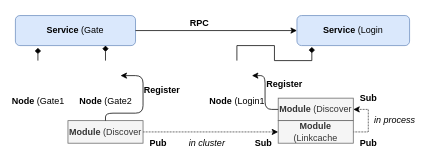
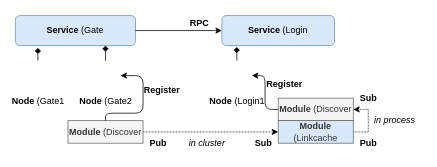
node "Service (Login": moved (353, 30) -> (278, 30)
node "Module (Linkcache": fillcolor #f5f5f5 -> #dae8fc
